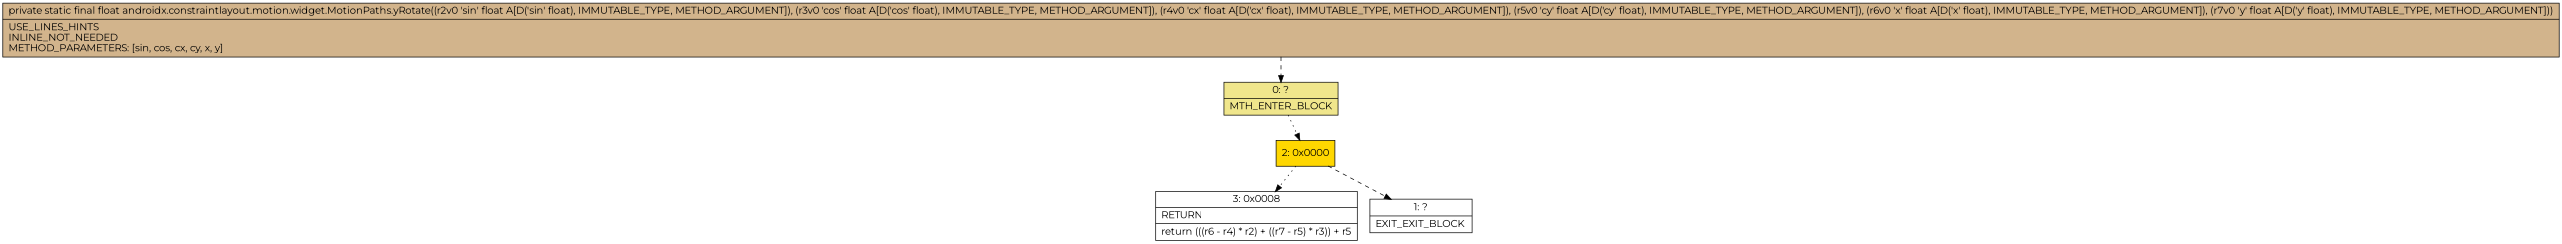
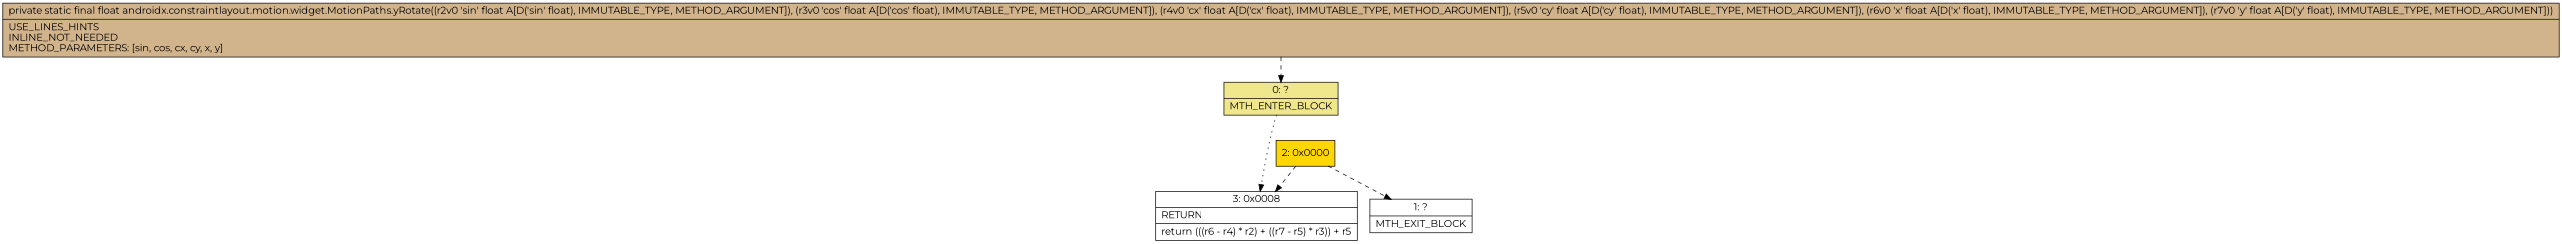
edge "0: ?" -> "2: 0x0000": now "0: ?" -> "3: 0x0008"
edge "2: 0x0000" -> "3: 0x0008": style dotted -> dashed
node "1: ?": text "EXIT_EXIT_BLOCK" -> "MTH_EXIT_BLOCK"
